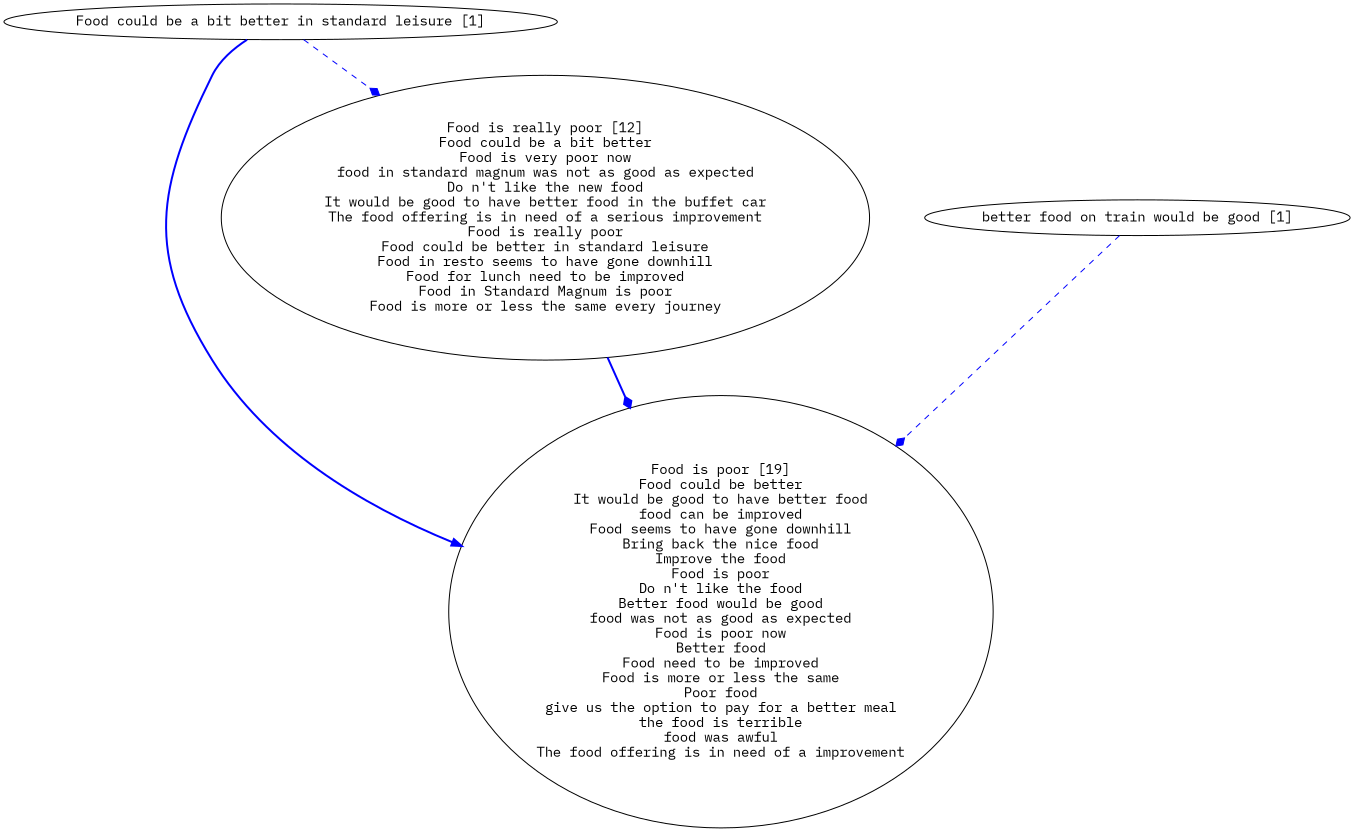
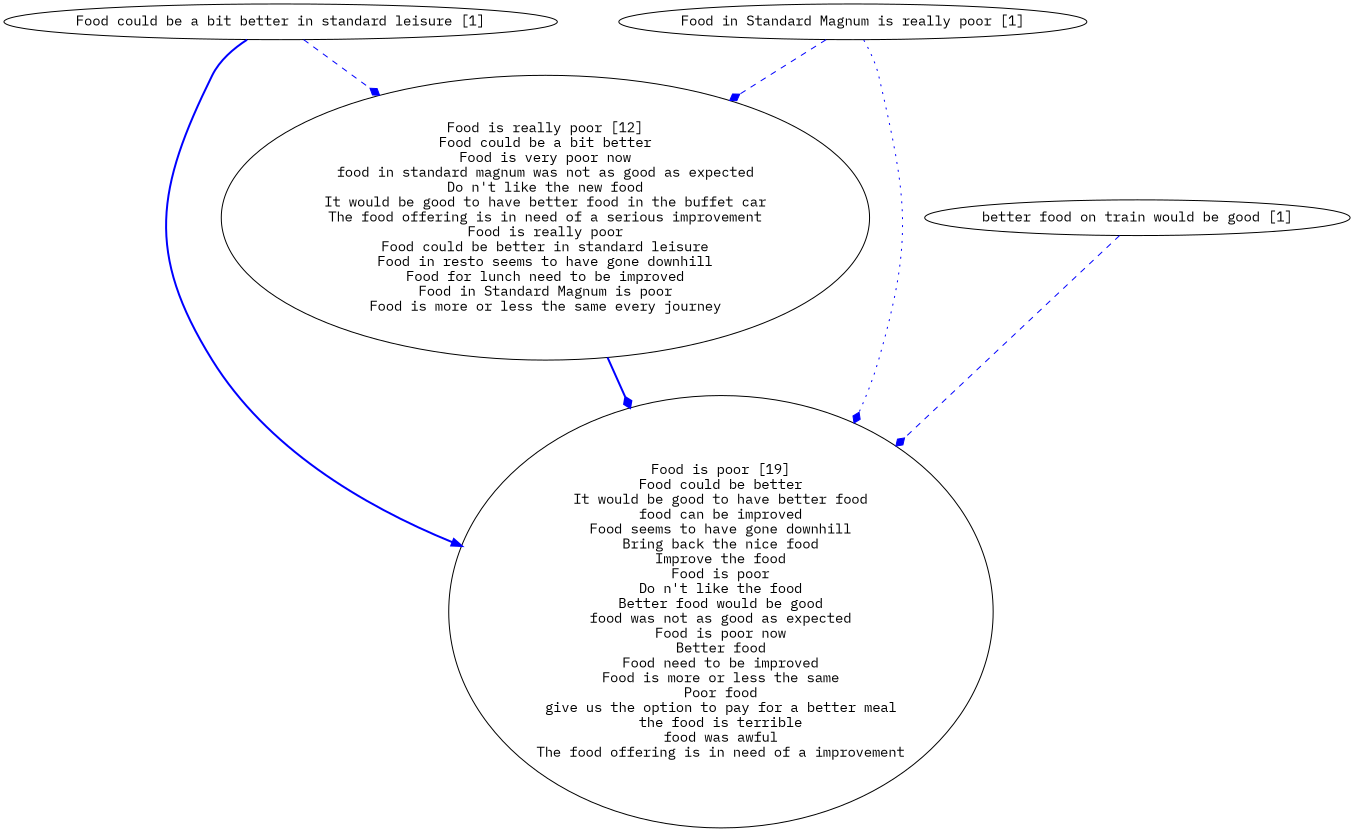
node "Food in Standard Magnum is really poor [1]": added
